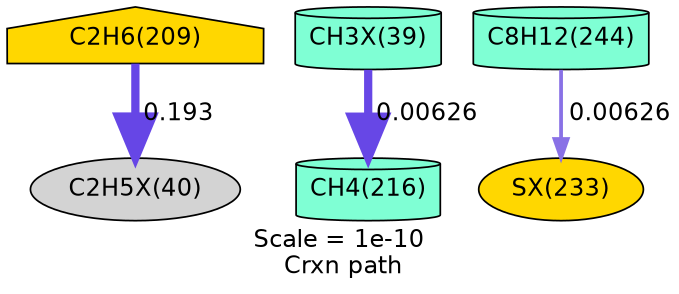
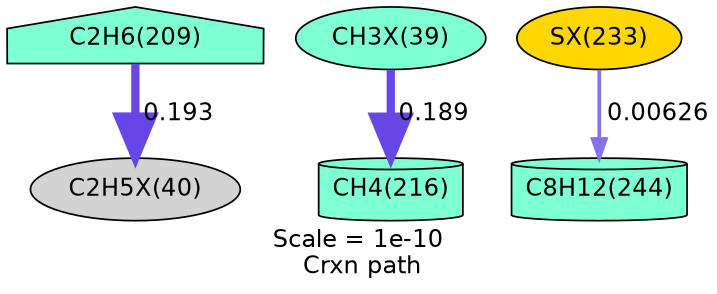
node "C2H6(209)": fillcolor gold -> aquamarine
node "CH3X(39)": shape cylinder -> ellipse
edge "C8H12(244)" -> "SX(233)": reversed
edge "CH3X(39)" -> "CH4(216)": label " 0.00626" -> " 0.189"
